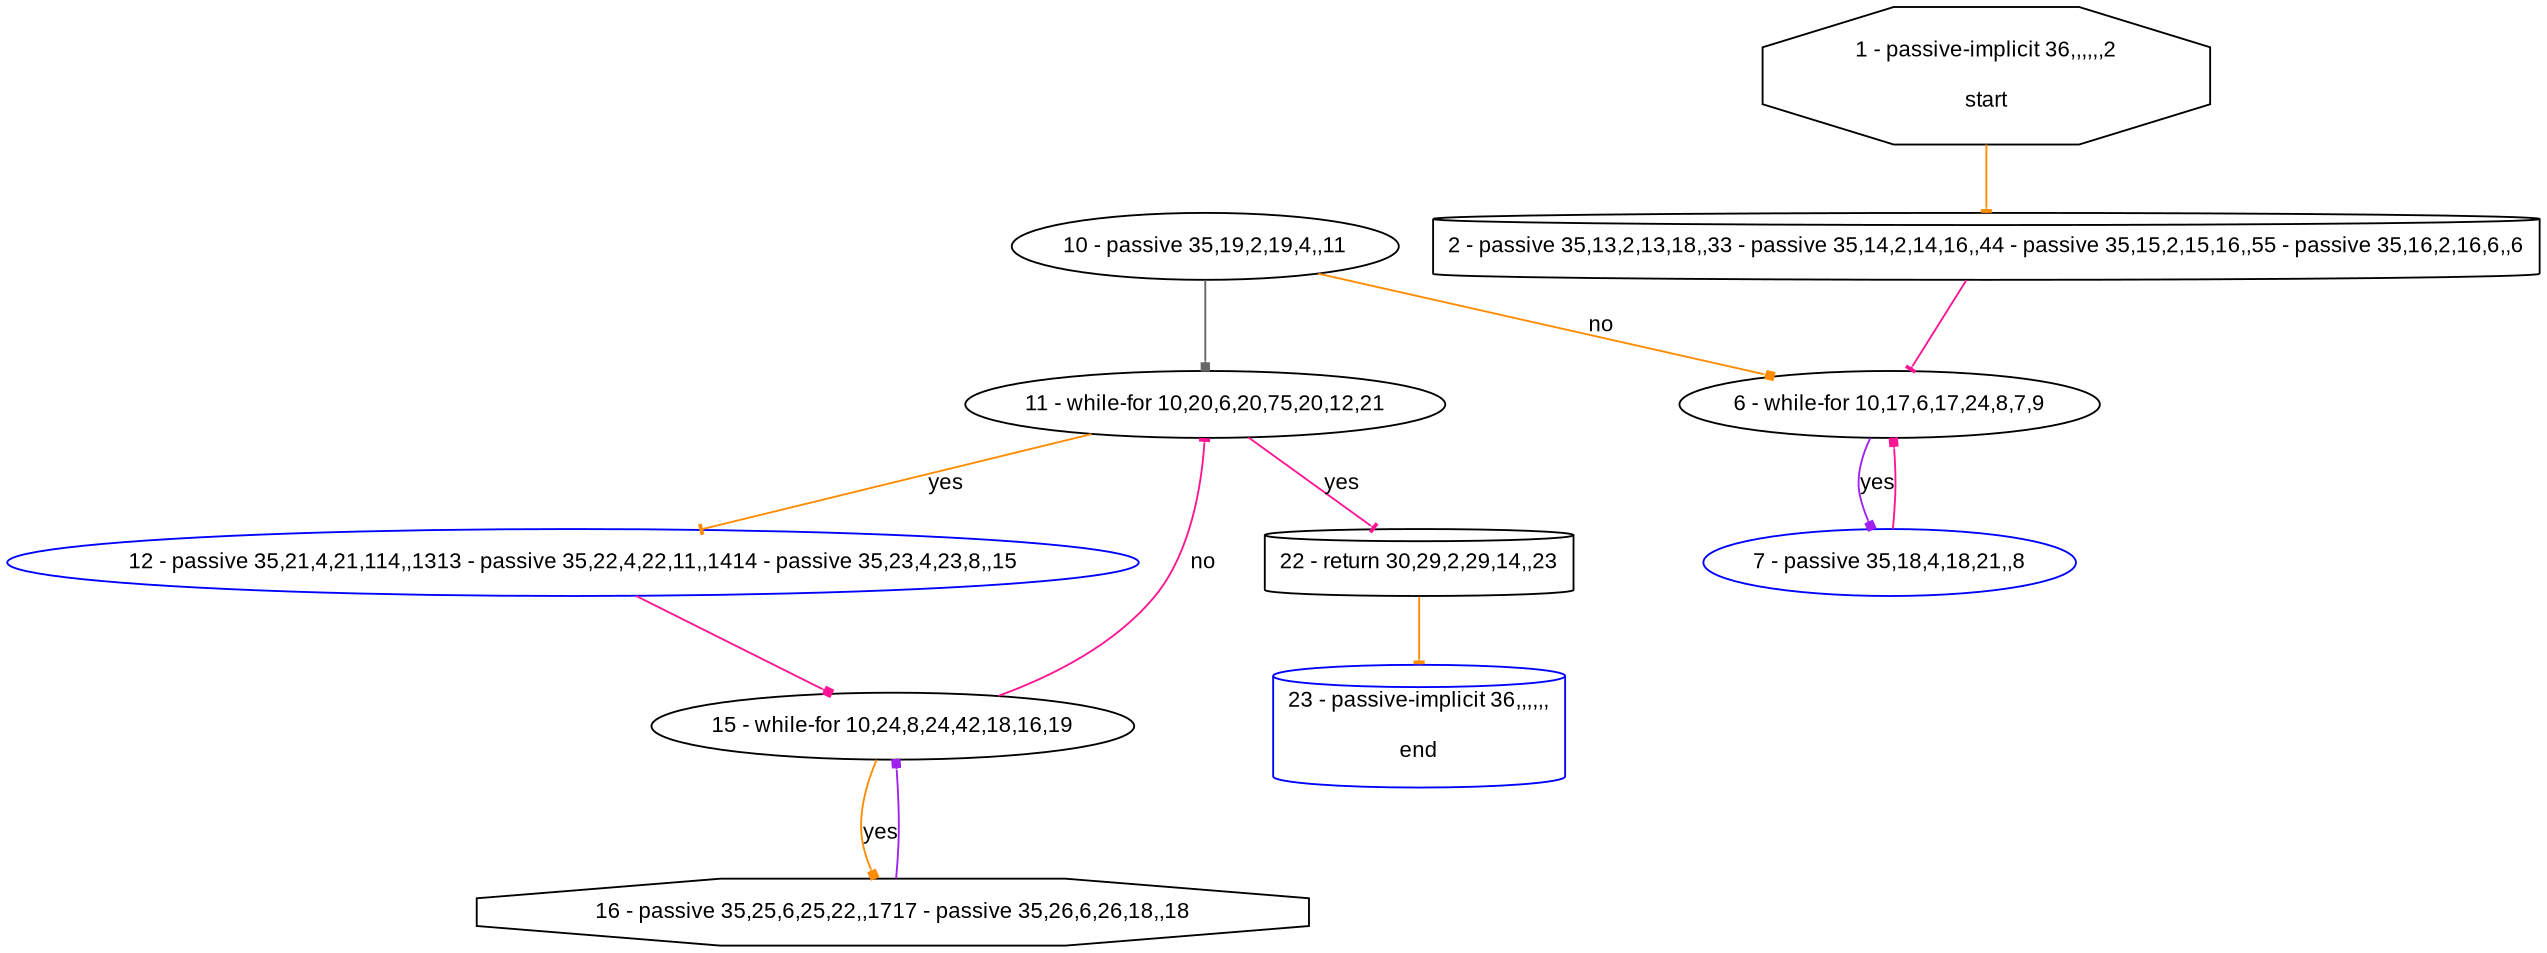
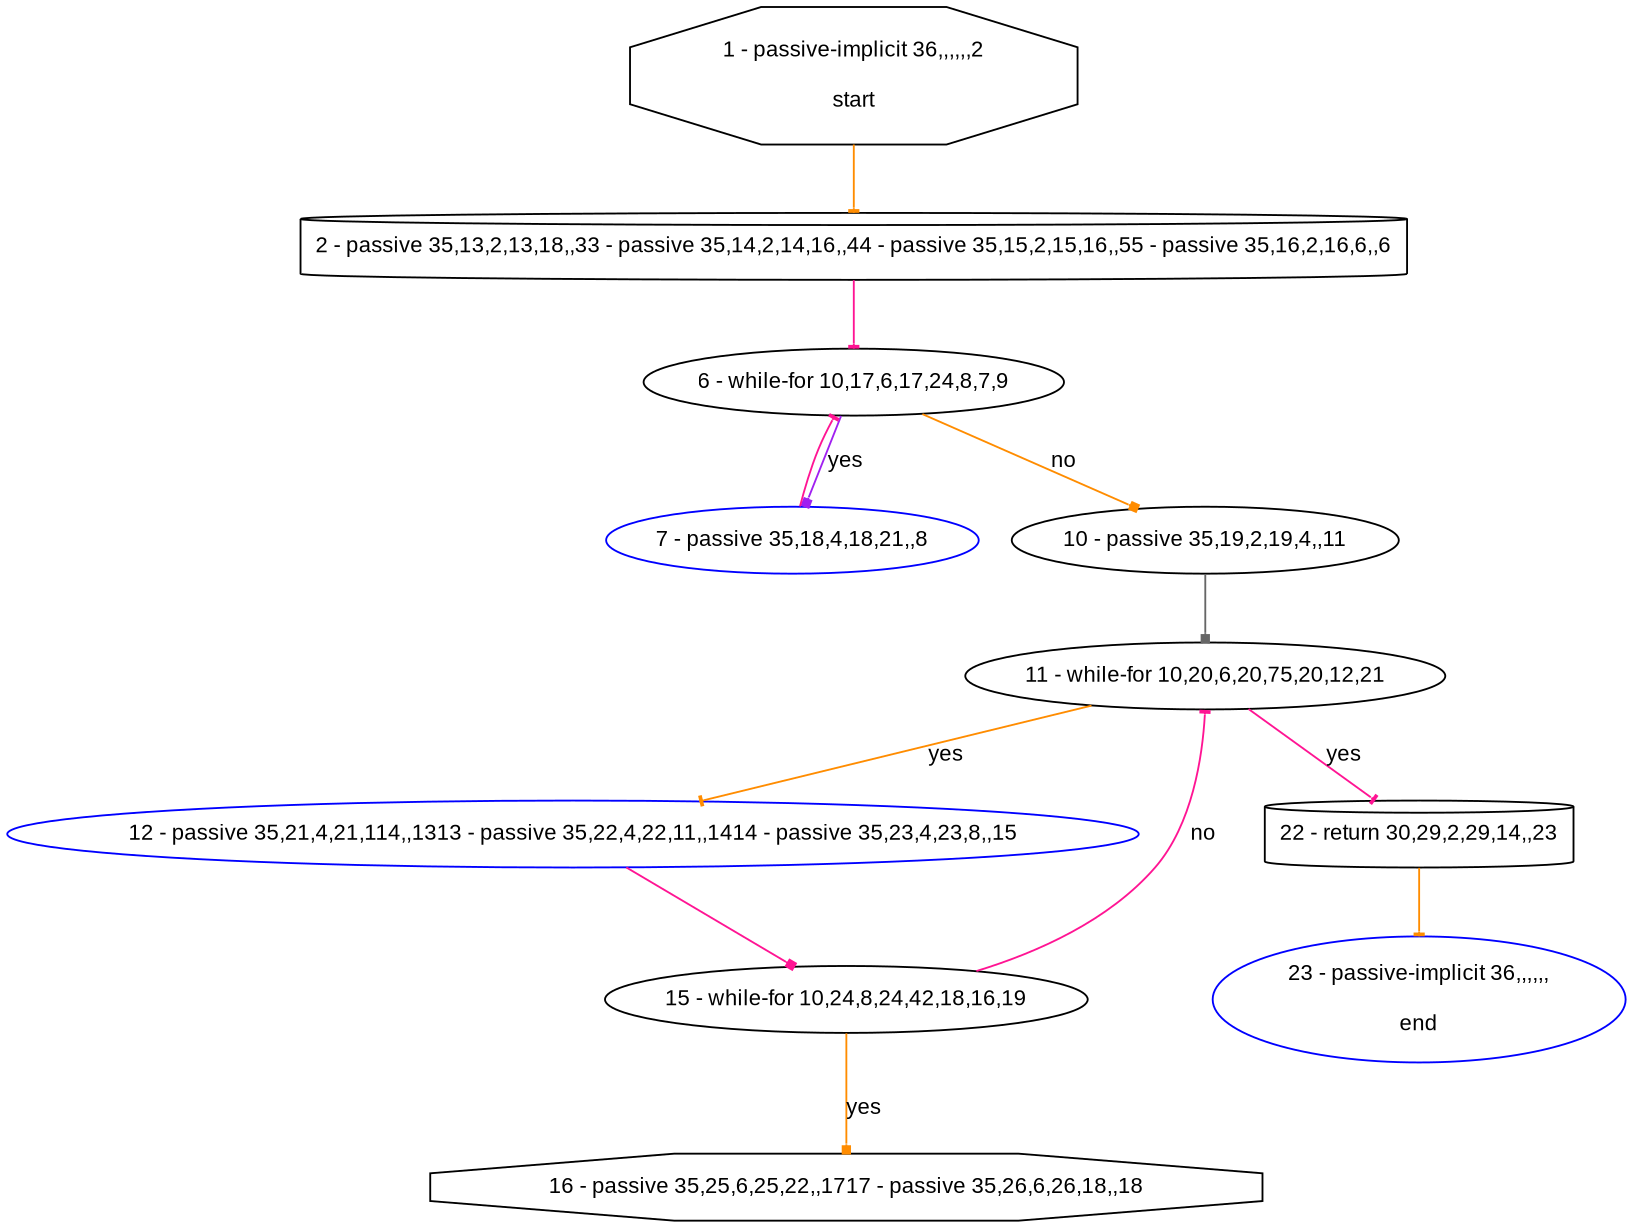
edge "10 - passive 35,19,2,19,4,,11" -> "6 - while-for 10,17,6,17,24,8,7,9": reversed
edge "7 - passive 35,18,4,18,21,,8" -> "6 - while-for 10,17,6,17,24,8,7,9": arrowhead box -> tee
node "23 - passive-implicit 36,,,,,, end": shape cylinder -> ellipse
edge "16 - passive 35,25,6,25,22,,1717 - passive 35,26,6,26,18,,18" -> "15 - while-for 10,24,8,24,42,18,16,19": removed
